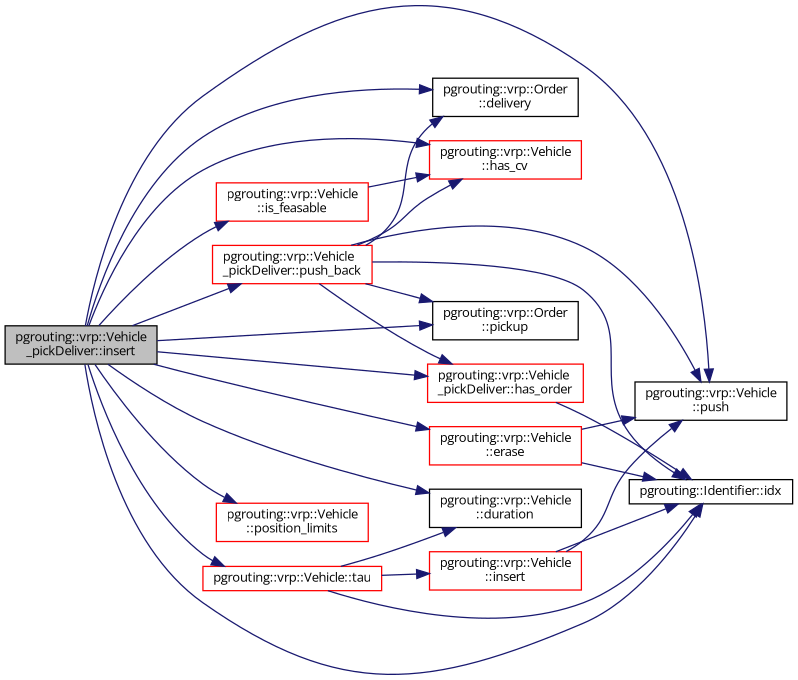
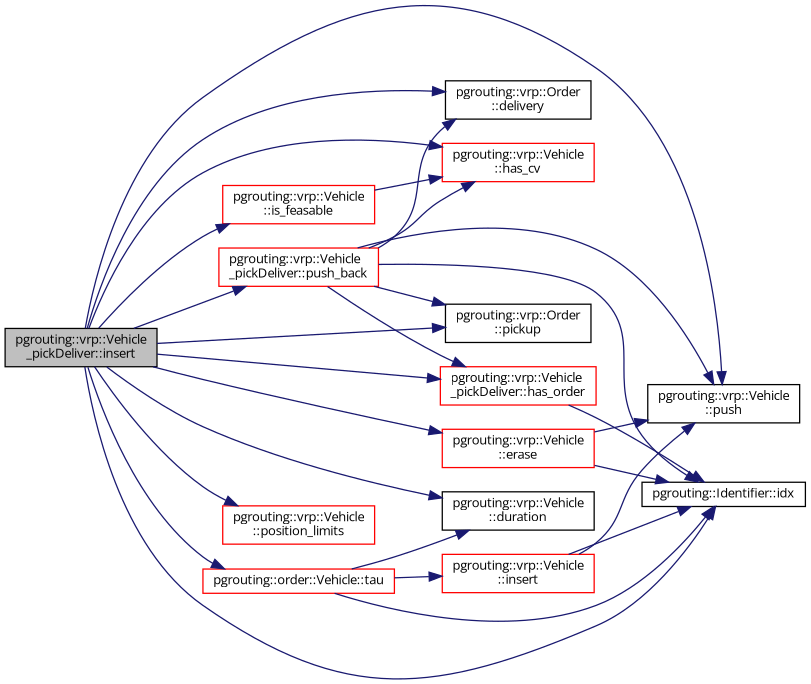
node "pgrouting::vrp::Vehicle::tau": label "pgrouting::vrp::Vehicle::tau" -> "pgrouting::order::Vehicle::tau"
